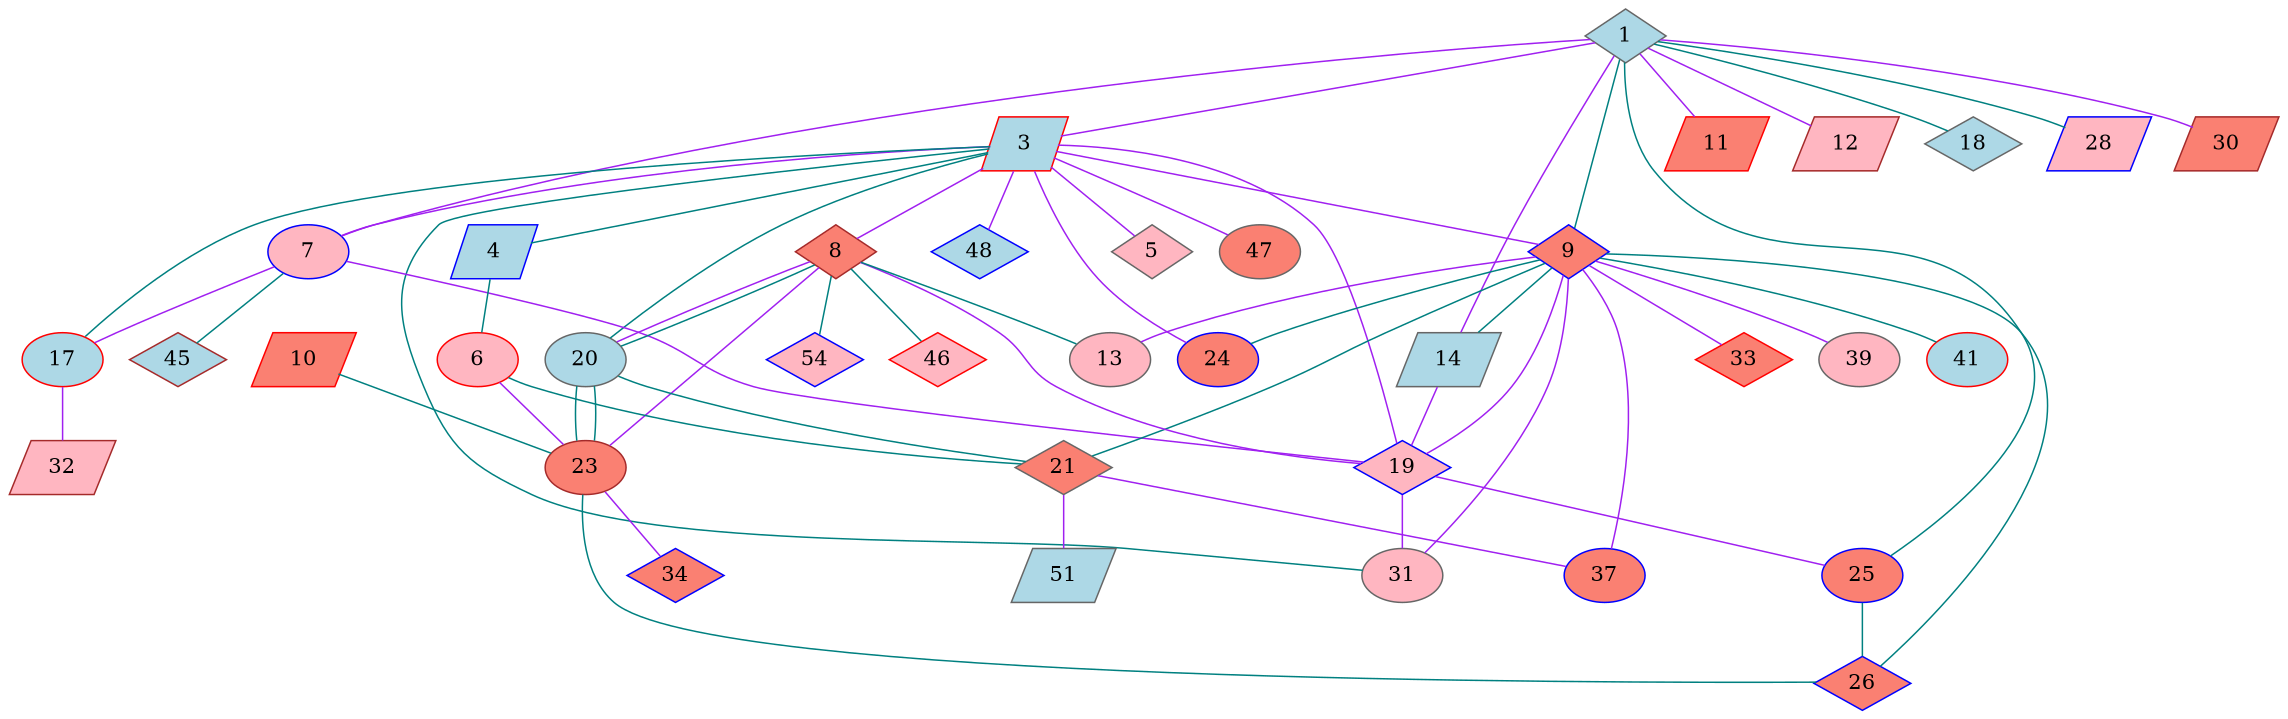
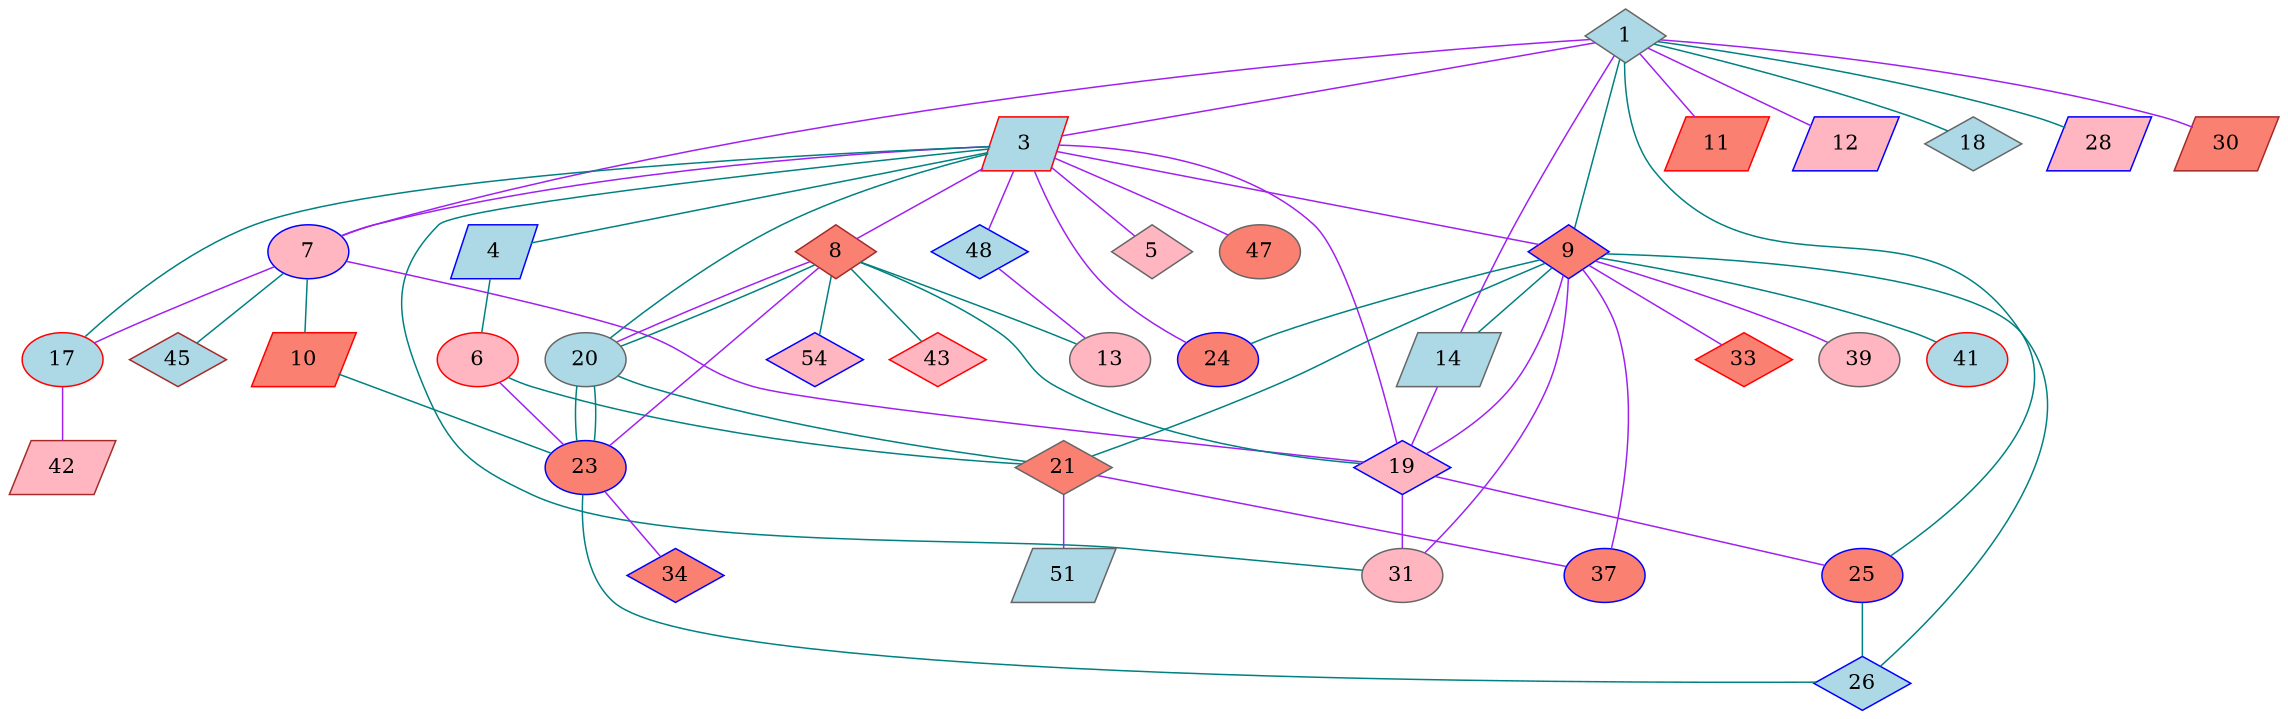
node "12": color brown -> blue
edge "9" -- "13": now "48" -- "13"
edge "7" -- "10": added
node "46": label "46" -> "43"
edge "8" -- "19": color purple -> teal
node "32": label "32" -> "42"
node "23": color brown -> blue
node "26": fillcolor salmon -> lightblue
